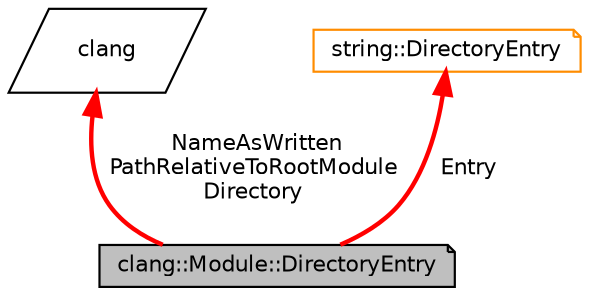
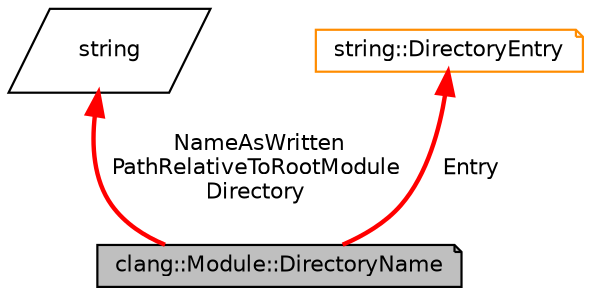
node "clang": label "clang" -> "string"
node "clang::Module::DirectoryEntry": label "clang::Module::DirectoryEntry" -> "clang::Module::DirectoryName"
